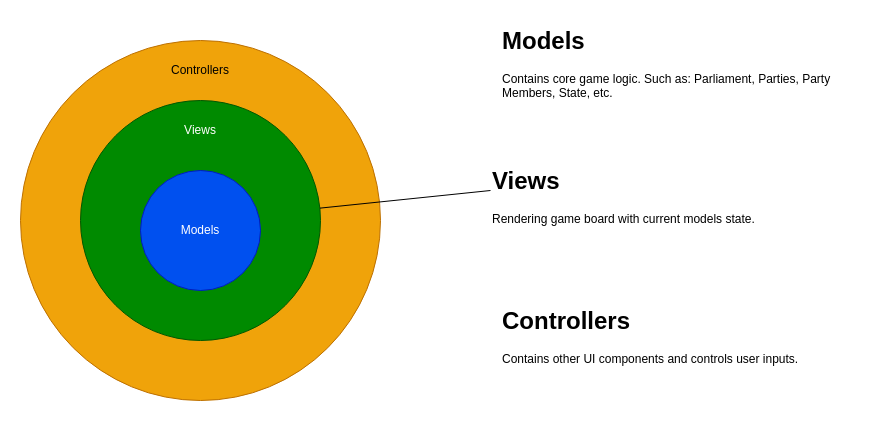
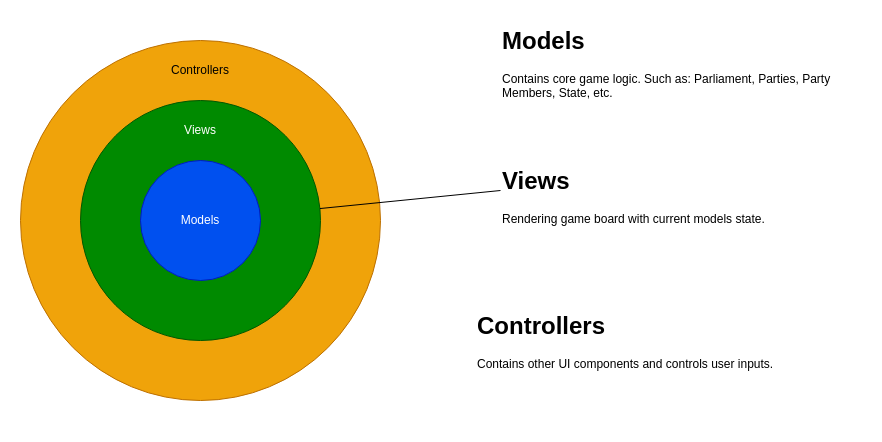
node "ViewsRendering game board with current models state.": moved (671, 221) -> (681, 221)
node "Models": moved (201, 231) -> (201, 221)
node "ControllersContains other UI components and controls user inputs.": moved (681, 361) -> (656, 366)
